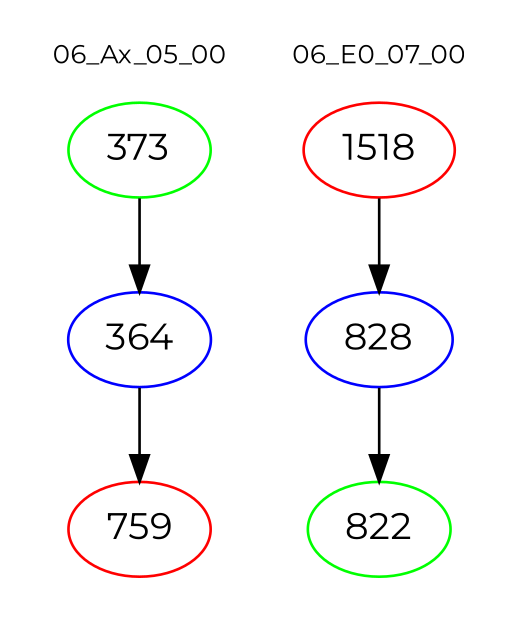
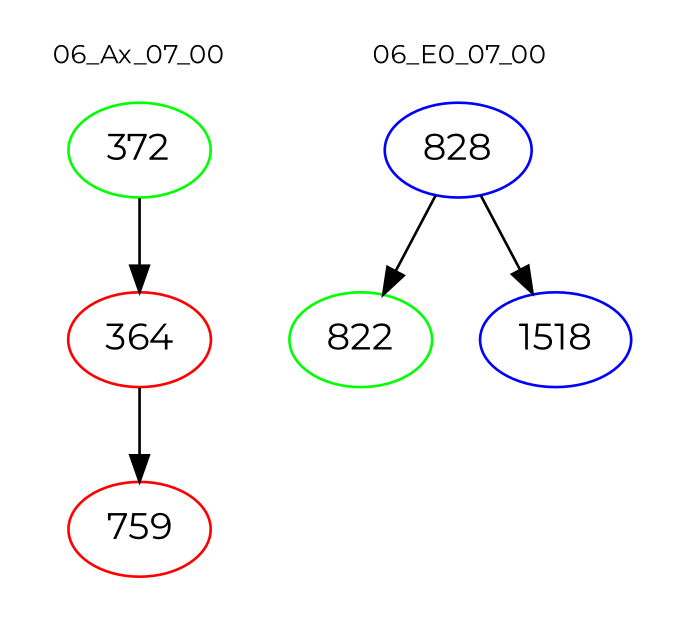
cluster "06_Ax_05_00": label "06_Ax_05_00" -> "06_Ax_07_00"
node "373": label "373" -> "372"
node "1518": color red -> blue
edge "1518" -> "828": reversed
node "364": color blue -> red
